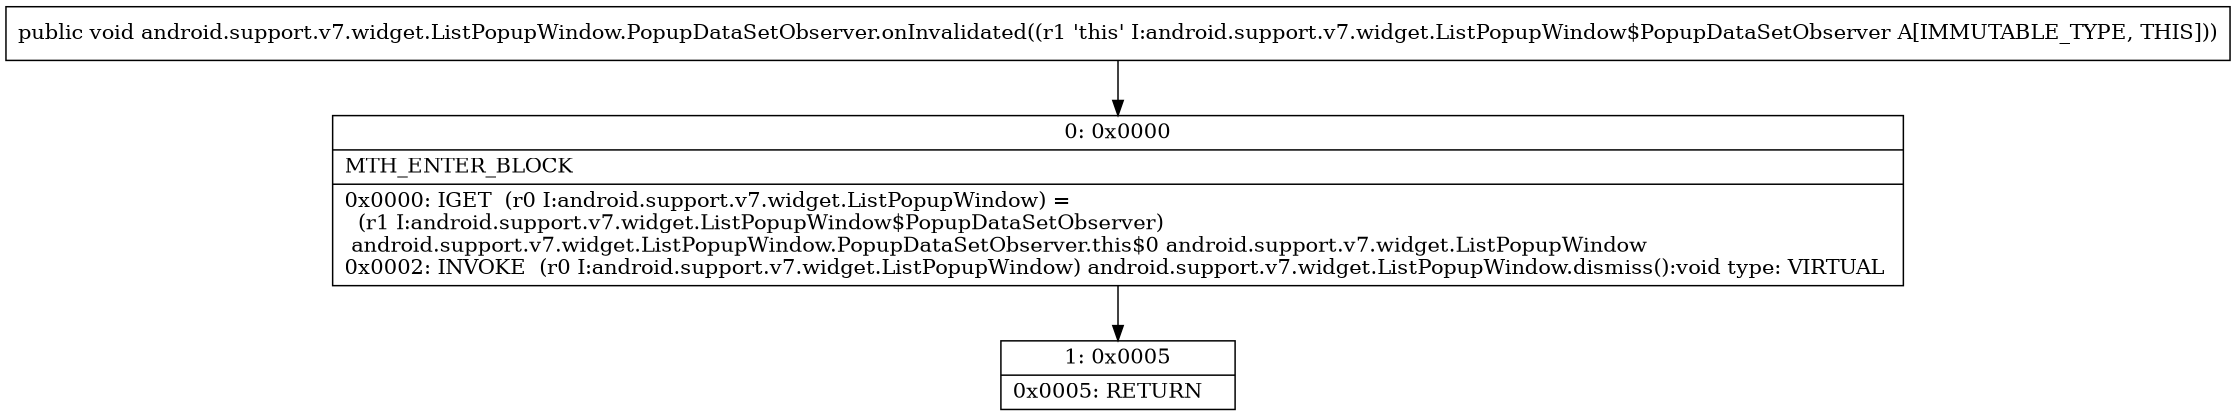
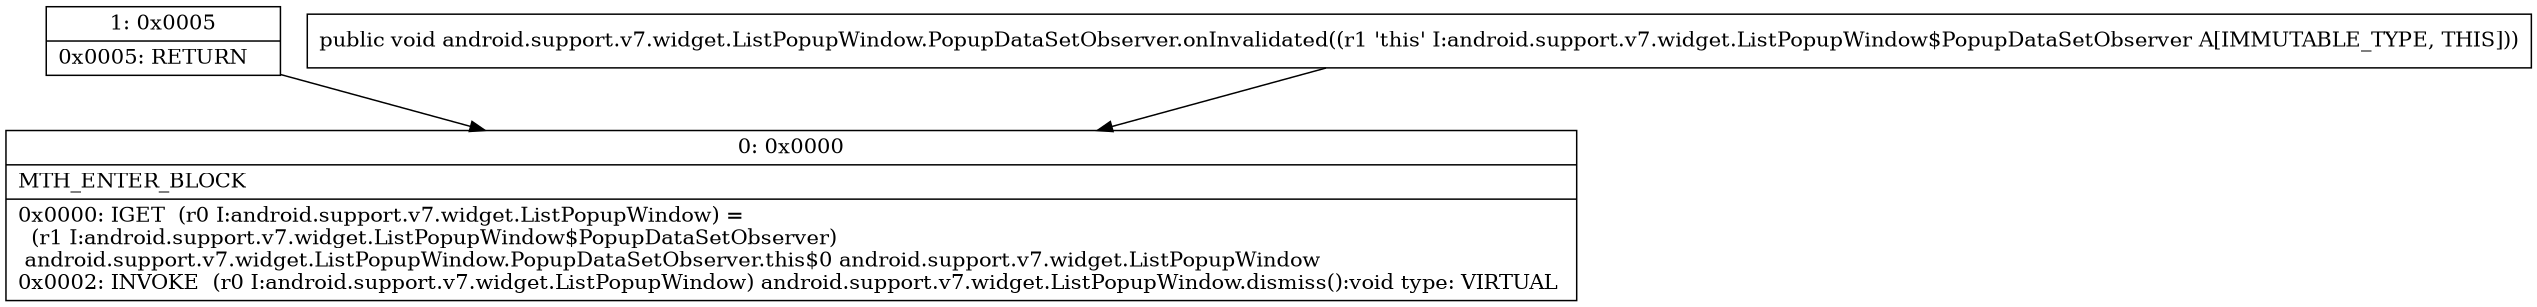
edge "0: 0x0000" -> "1: 0x0005": reversed
